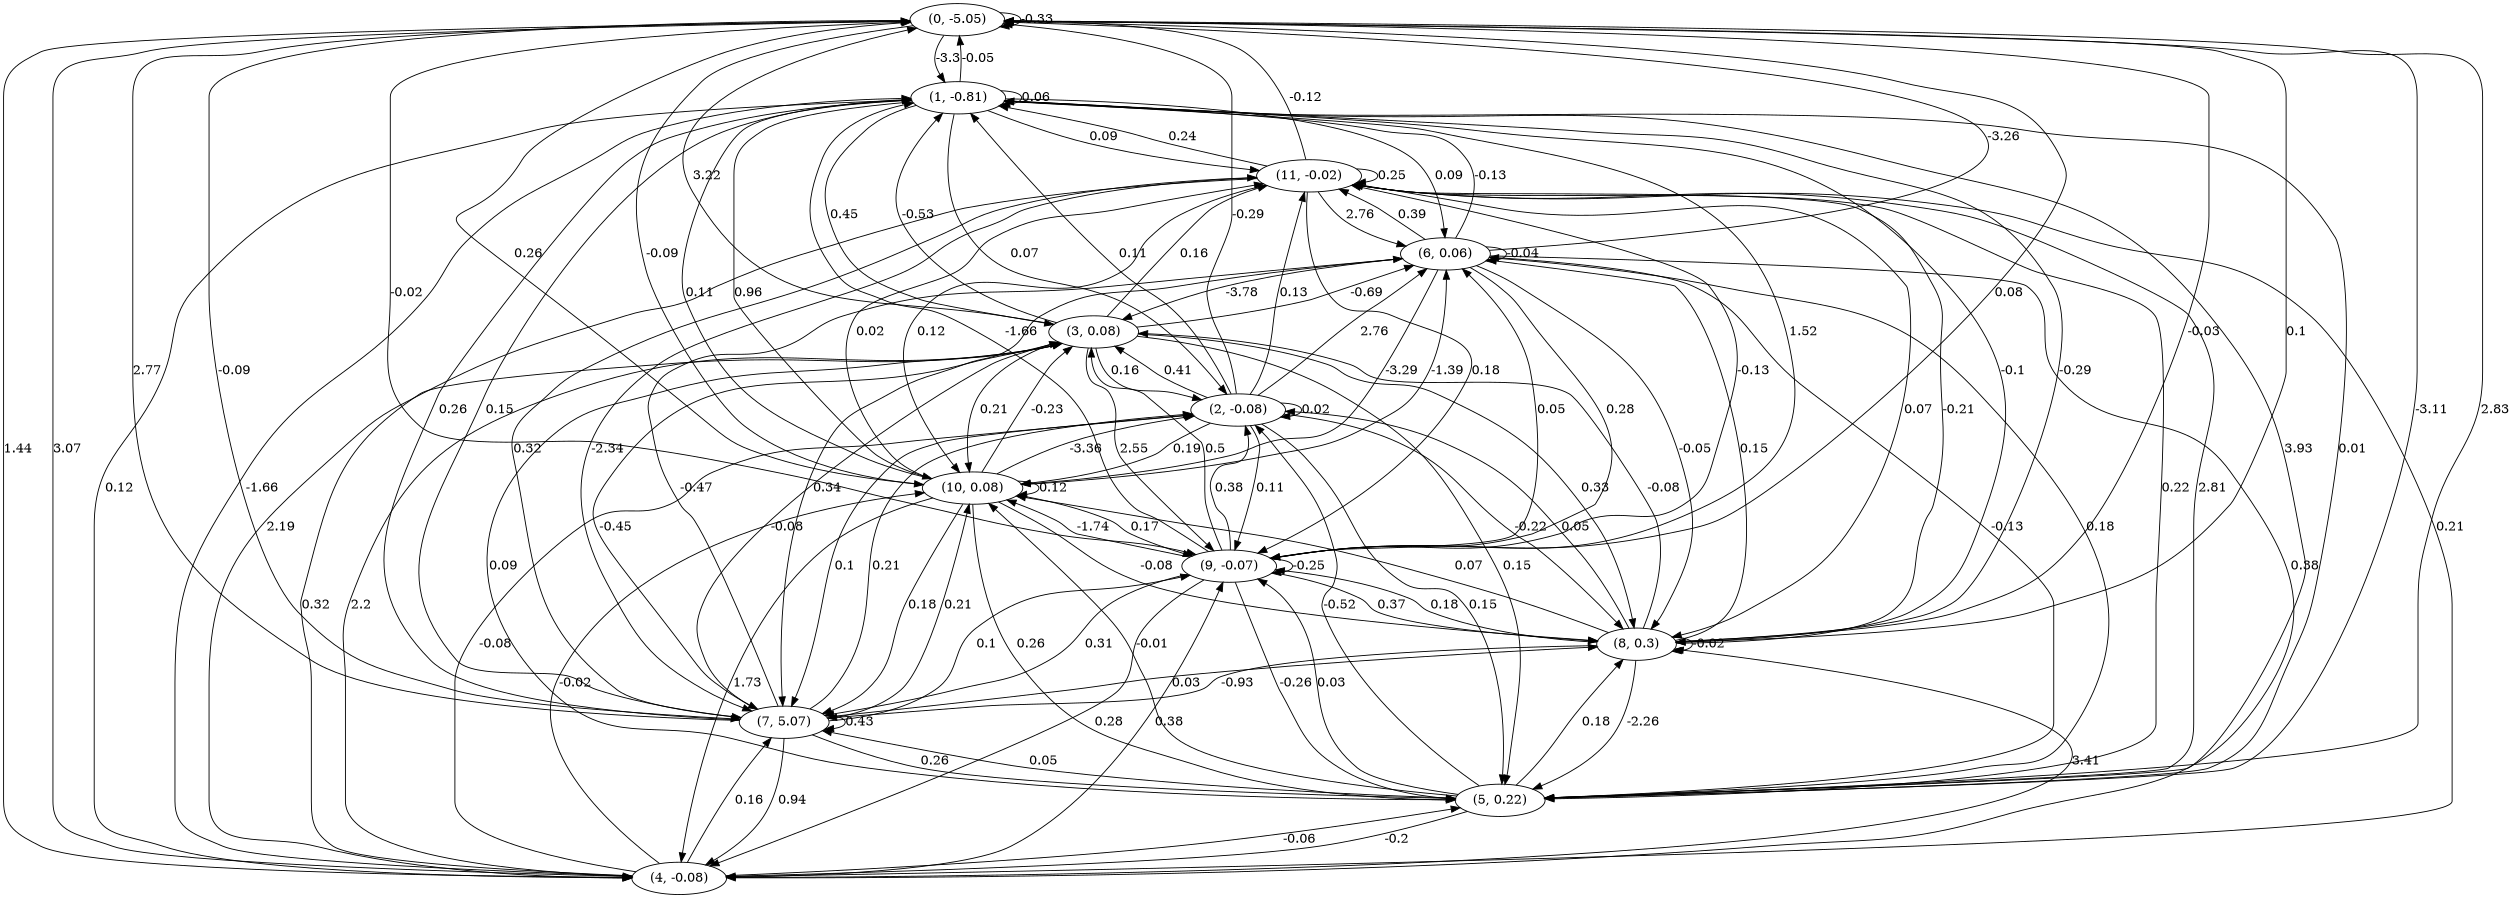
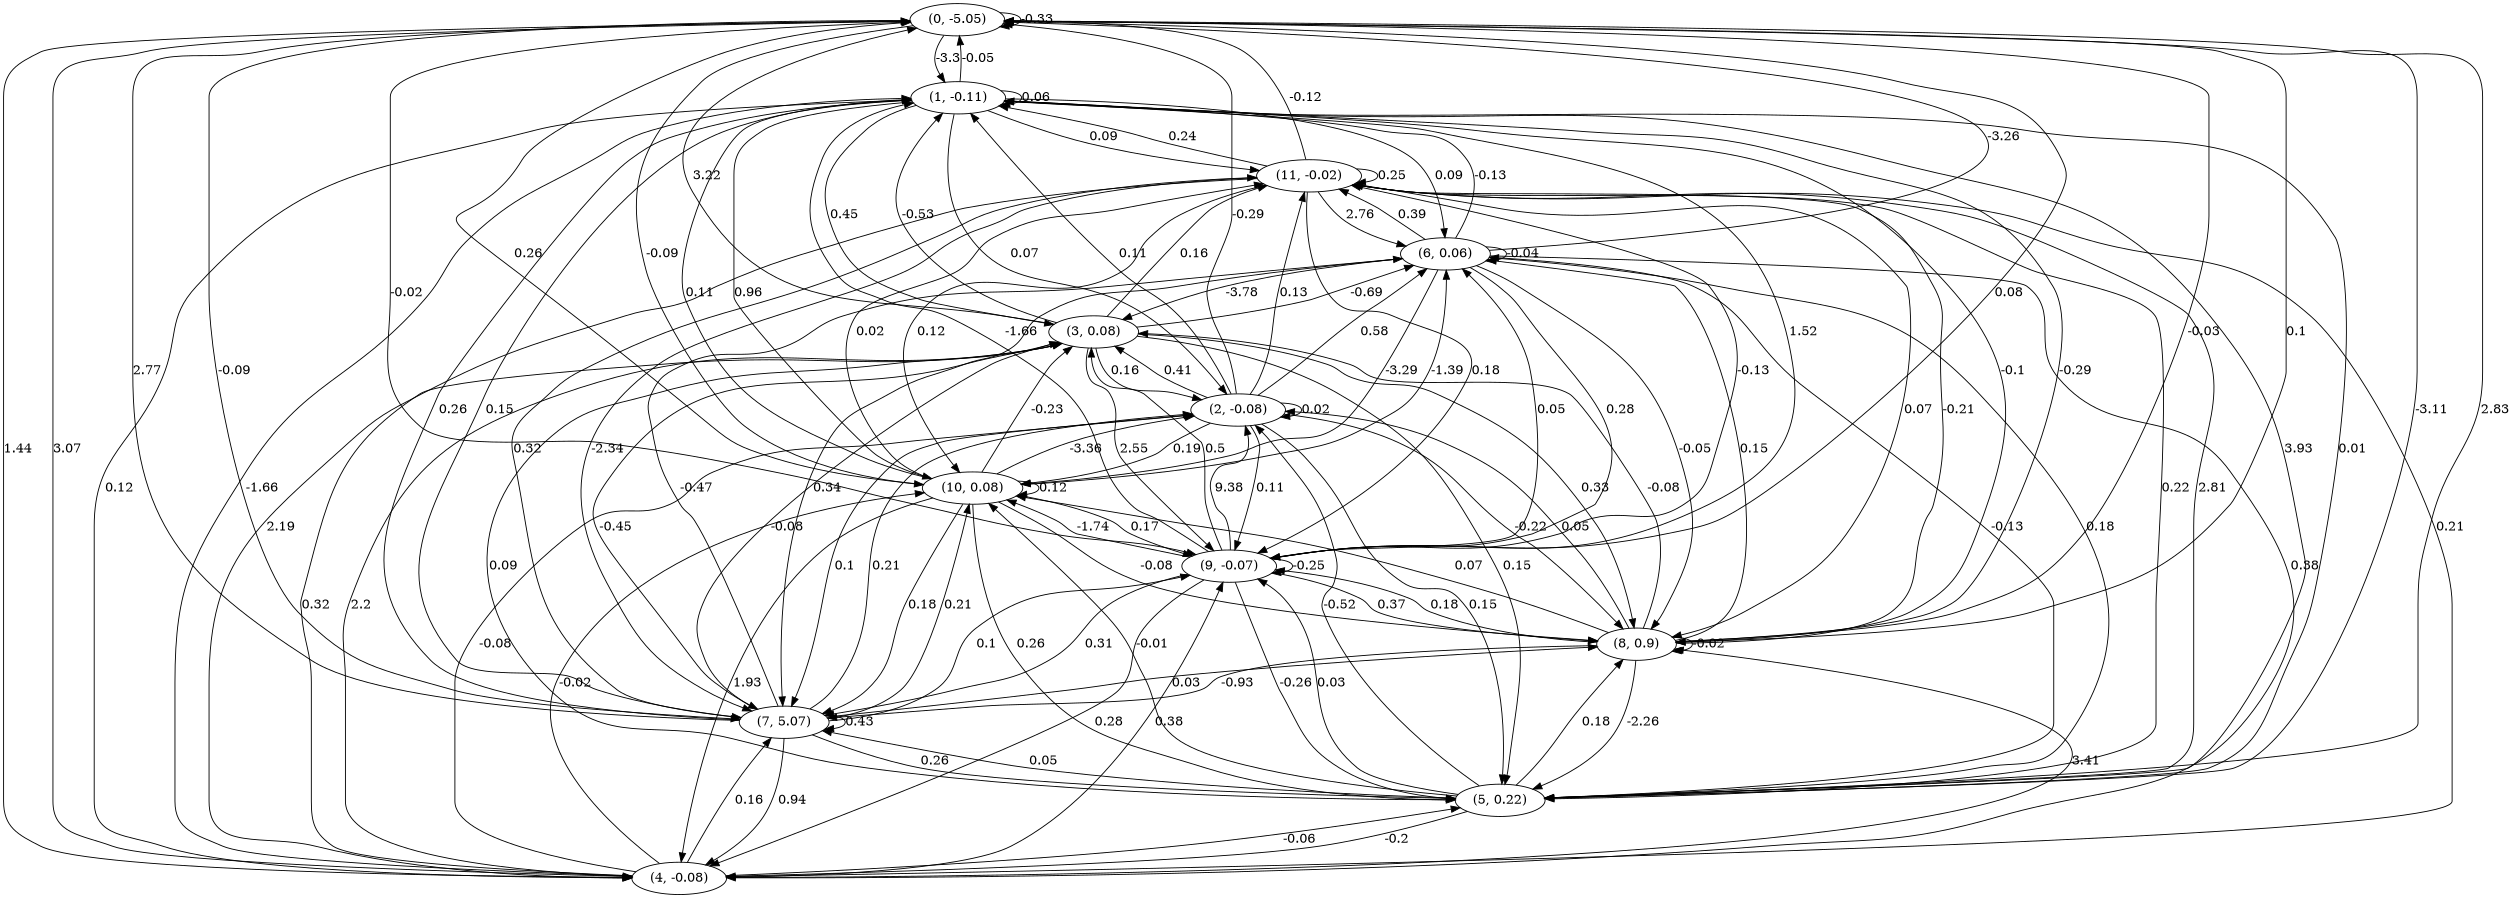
node "(1, -0.81)": label "(1, -0.81)" -> "(1, -0.11)"
edge "(2, -0.08)" -> "(6, 0.06)": label "2.76" -> "0.58"
edge "(3, 0.08)" -> "(10, 0.08)": removed, label "0.21"
edge "(9, -0.07)" -> "(2, -0.08)": label "0.38" -> "9.38"
node "(8, 0.3)": label "(8, 0.3)" -> "(8, 0.9)"
edge "(10, 0.08)" -> "(4, -0.08)": label "1.73" -> "1.93"
